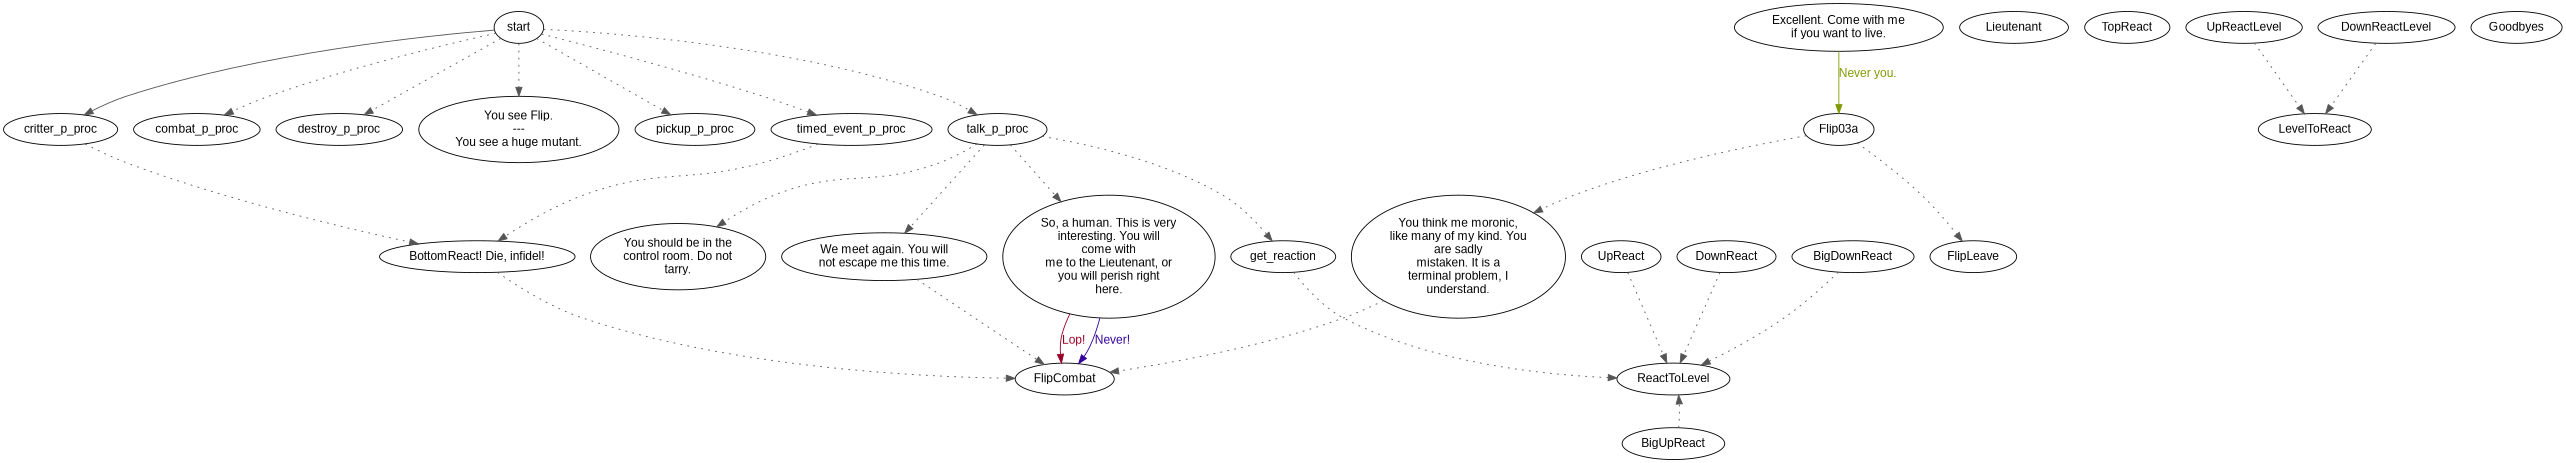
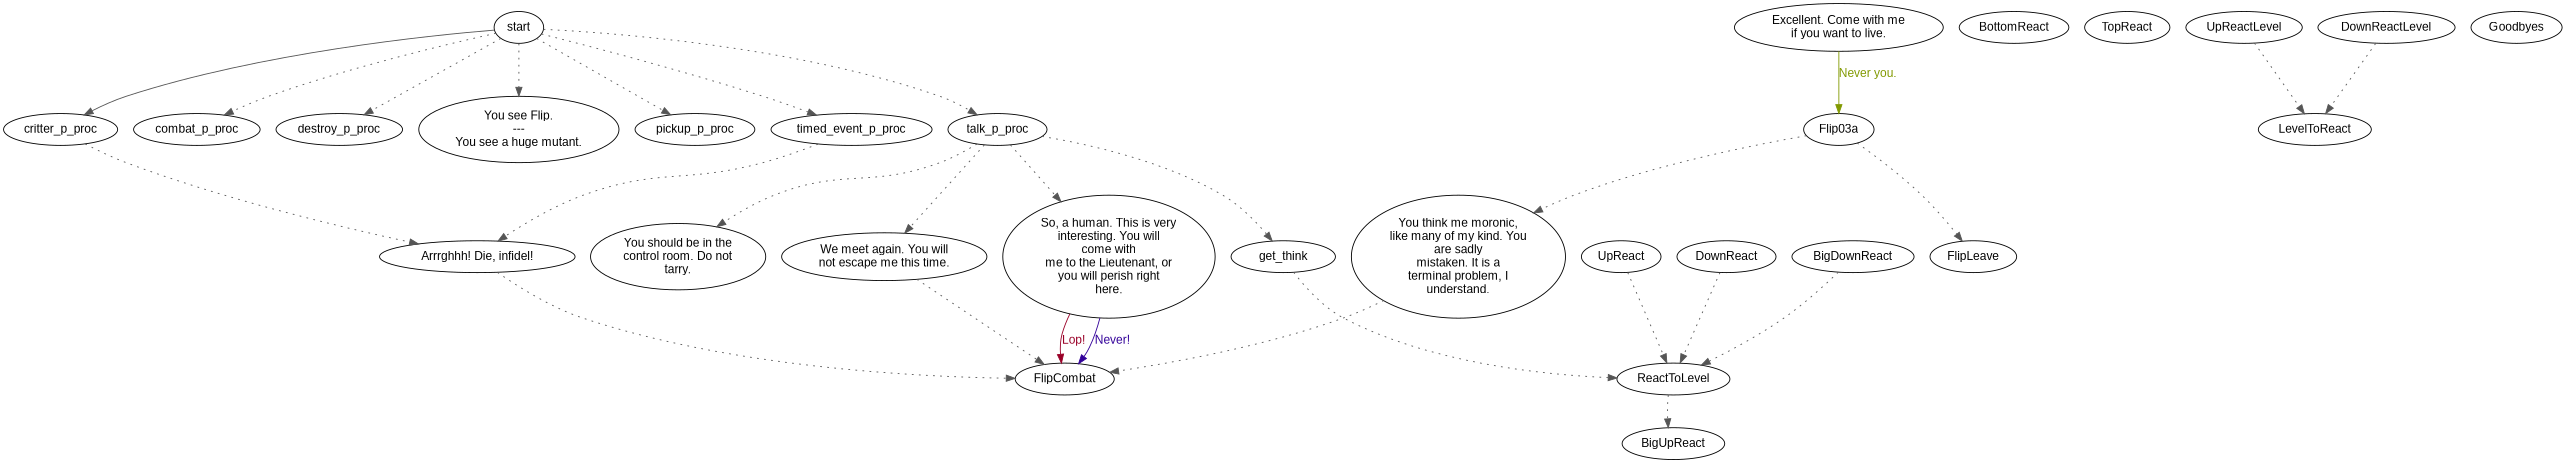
node "Lieutenant": label "Lieutenant" -> "BottomReact"
node "BottomReact! Die, infidel!": label "BottomReact! Die, infidel!" -> "Arrrghhh! Die, infidel!"
node "get_reaction": label "get_reaction" -> "get_think"
edge "BigUpReact" -> "ReactToLevel": reversed
